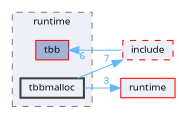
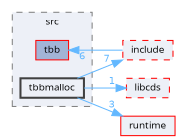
cluster "runtime": label "runtime" -> "src"
node "libcds": added
